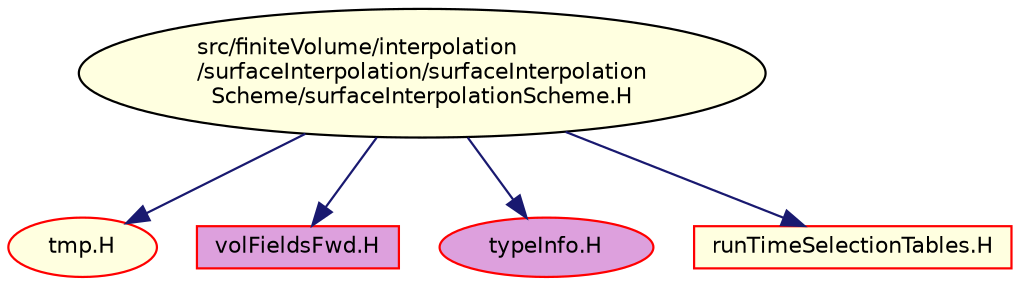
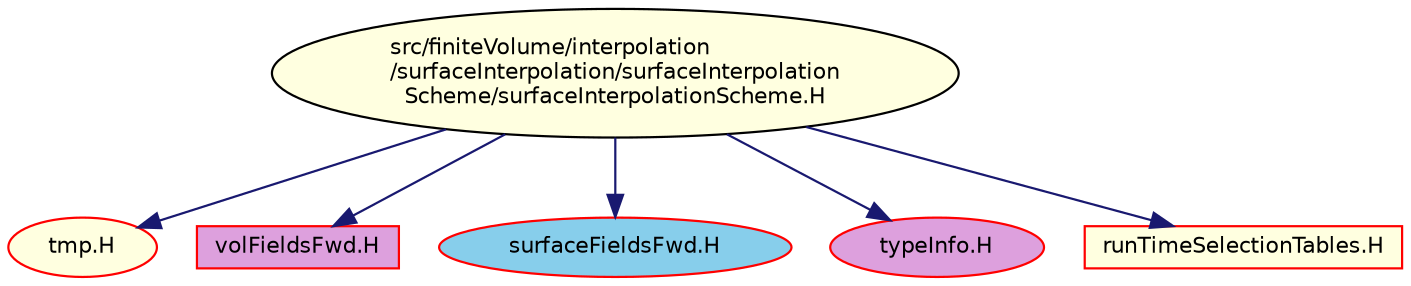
node "surfaceFieldsFwd.H": added
